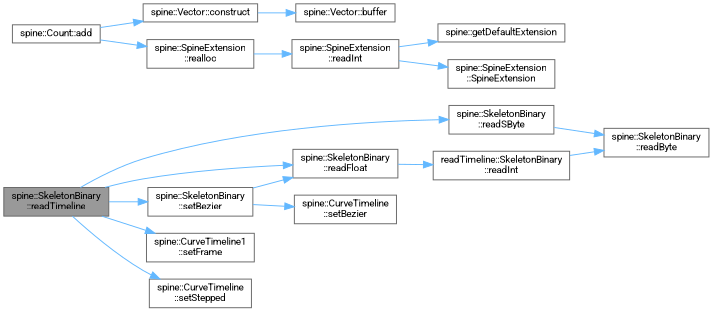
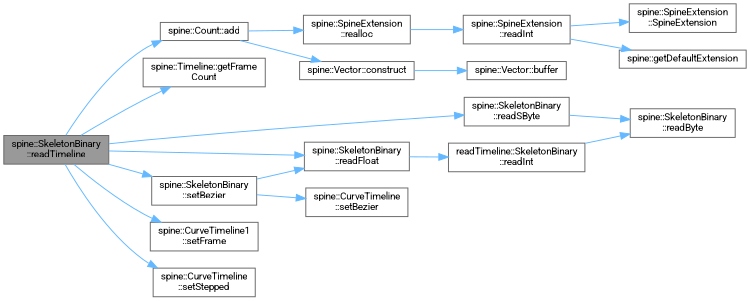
node "spine::Timeline::getFrame Count": added
edge "spine::SkeletonBinary ::readTimeline" -> "spine::Count::add": added
